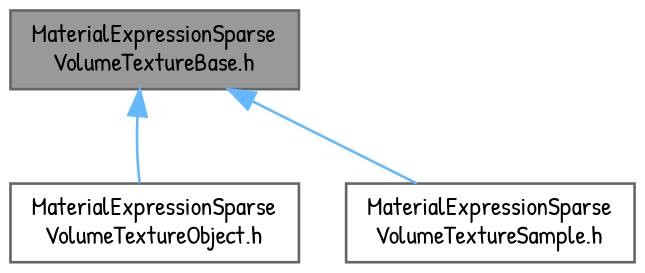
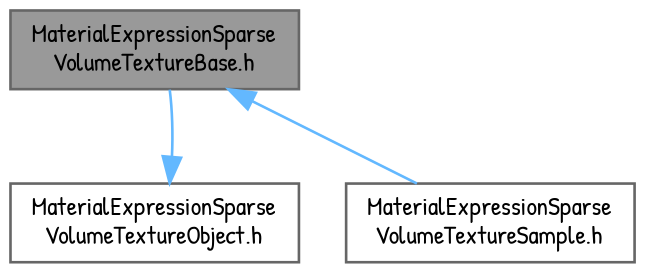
edge "MaterialExpressionSparse VolumeTextureObject.h" -> "MaterialExpressionSparse VolumeTextureBase.h": reversed
